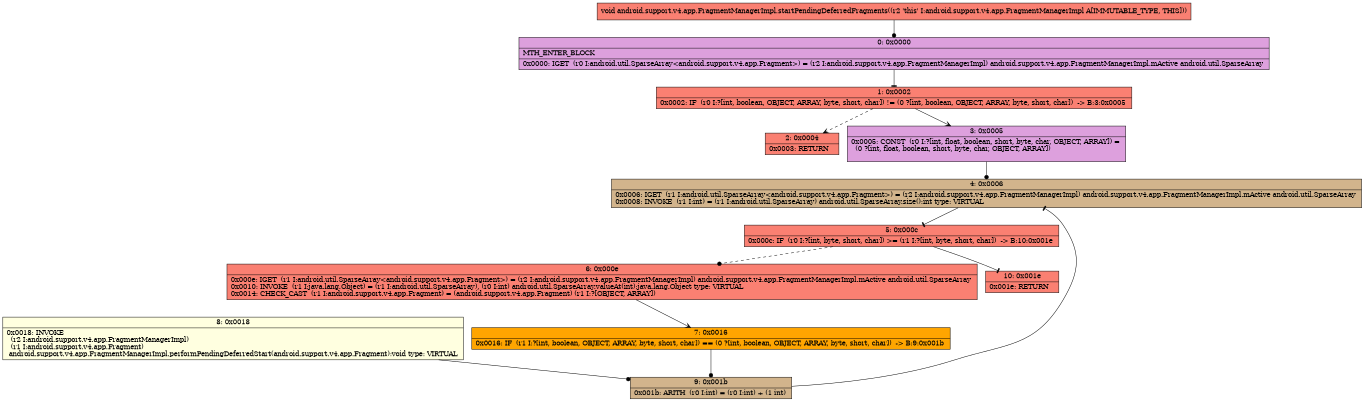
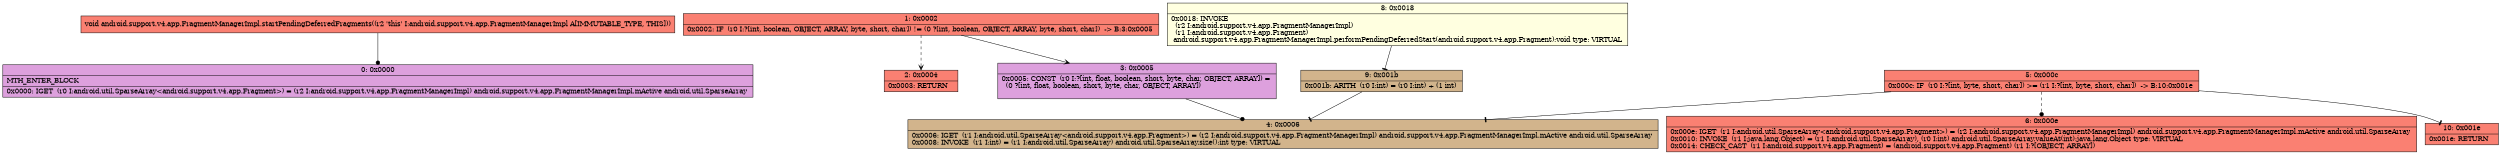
edge "0: 0x0000" -> "1: 0x0002": removed
edge "4: 0x0006" -> "5: 0x000c": reversed
node "7: 0x0016": removed
edge "8: 0x0018" -> "9: 0x001b": arrowhead dot -> tee
